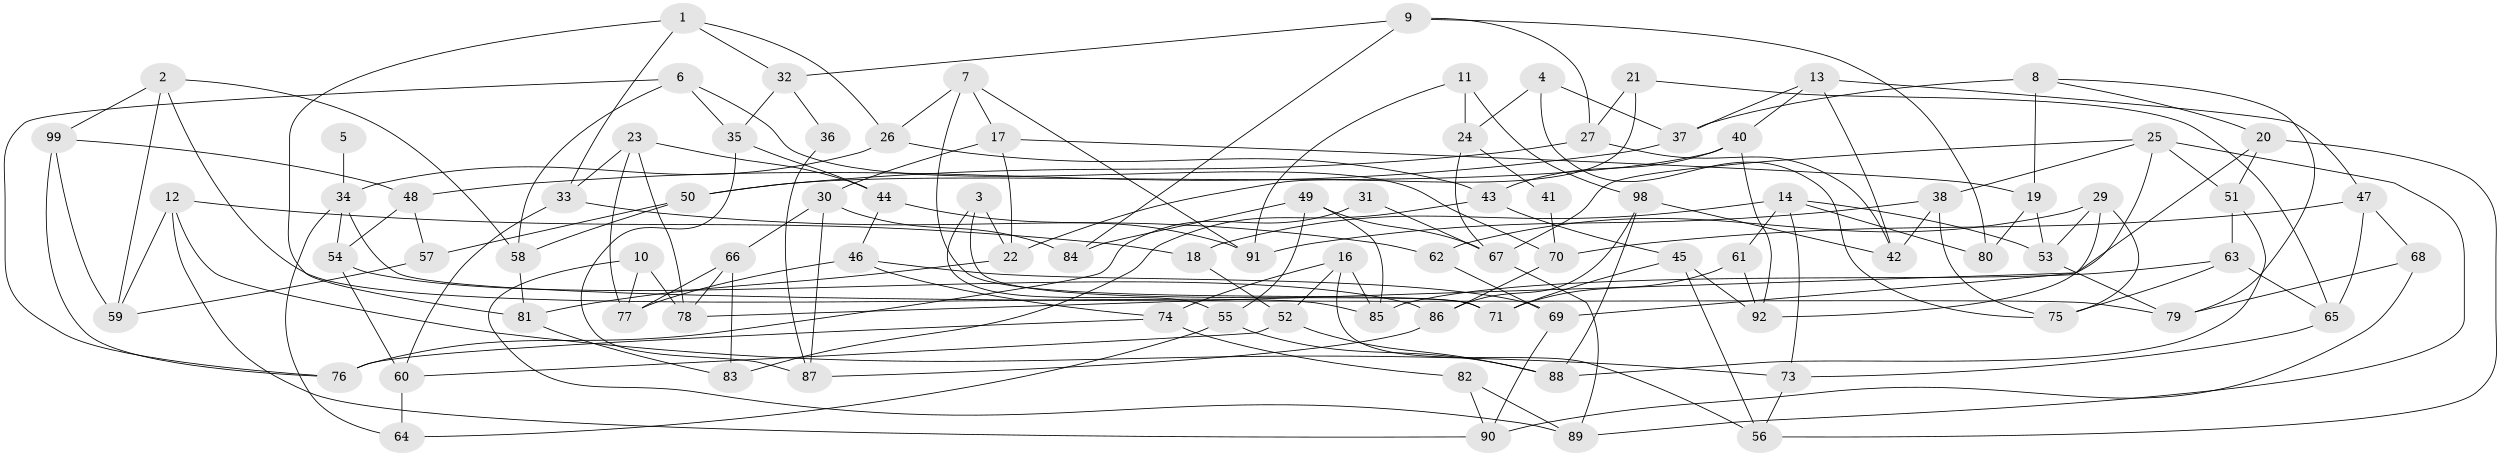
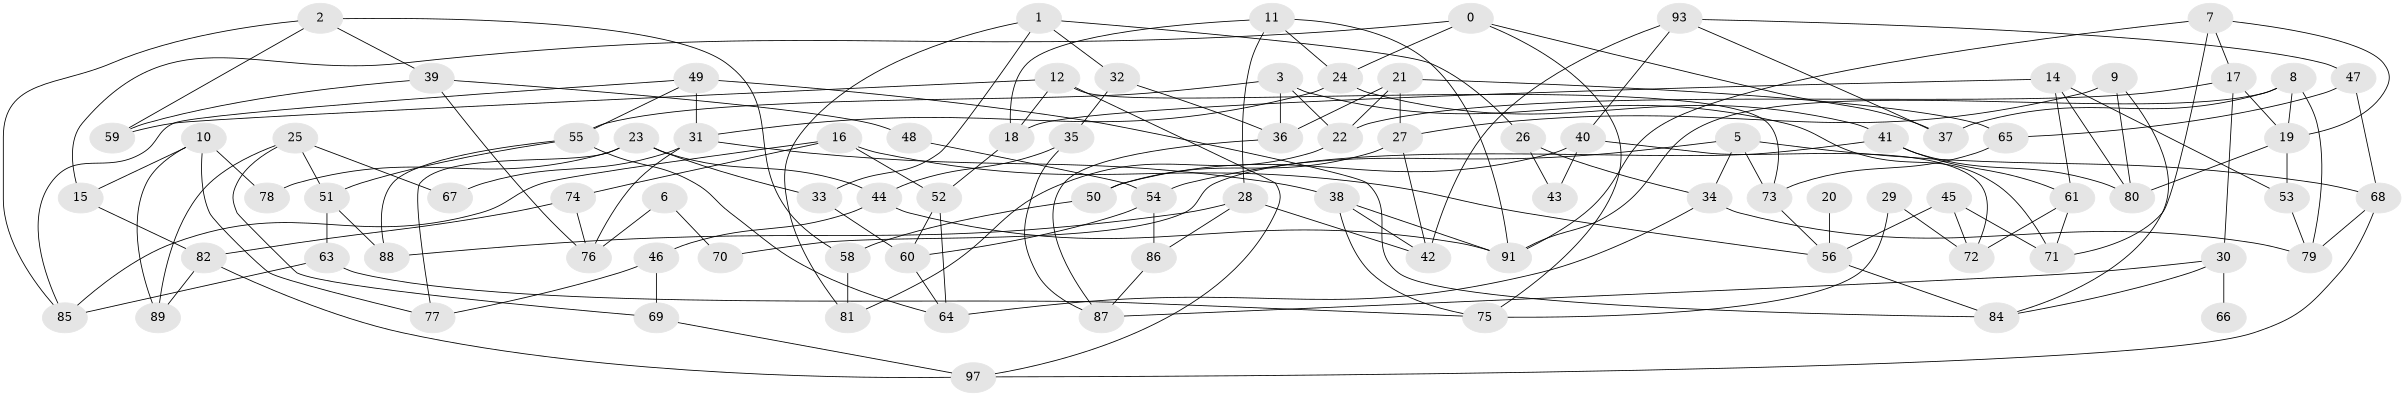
edge "11" -- "18": added
edge "9" -- "32": removed
node "4": label "4" -> "0"
node "13": label "13" -> "93"
edge "8" -- "20": now "8" -- "91"
edge "6" -- "35": removed
edge "7" -- "26": now "7" -- "19"
edge "21" -- "36": added
edge "3" -- "36": added
node "99": label "99" -> "39"
edge "6" -- "58": removed
edge "5" -- "68": added
edge "20" -- "51": now "55" -- "51"
edge "41" -- "80": added
edge "25" -- "38": now "31" -- "38"
edge "41" -- "61": added
edge "37" -- "48": removed
node "15": added
edge "24" -- "67": now "24" -- "31"
node "98": label "98" -> "28"
edge "47" -- "70": removed
edge "49" -- "67": now "49" -- "31"
edge "34" -- "54": now "5" -- "54"
edge "29" -- "53": removed
edge "43" -- "45": removed
node "57": removed
node "62": removed
edge "66" -- "78": removed
edge "70" -- "86": removed
edge "66" -- "77": removed
edge "20" -- "78": removed
edge "63" -- "65": removed
edge "14" -- "73": now "5" -- "73"
edge "56" -- "84": added
edge "46" -- "74": removed
node "92": label "92" -> "72"
edge "67" -- "89": removed
edge "52" -- "88": now "52" -- "64"
node "83": removed
node "90": label "90" -> "97"
